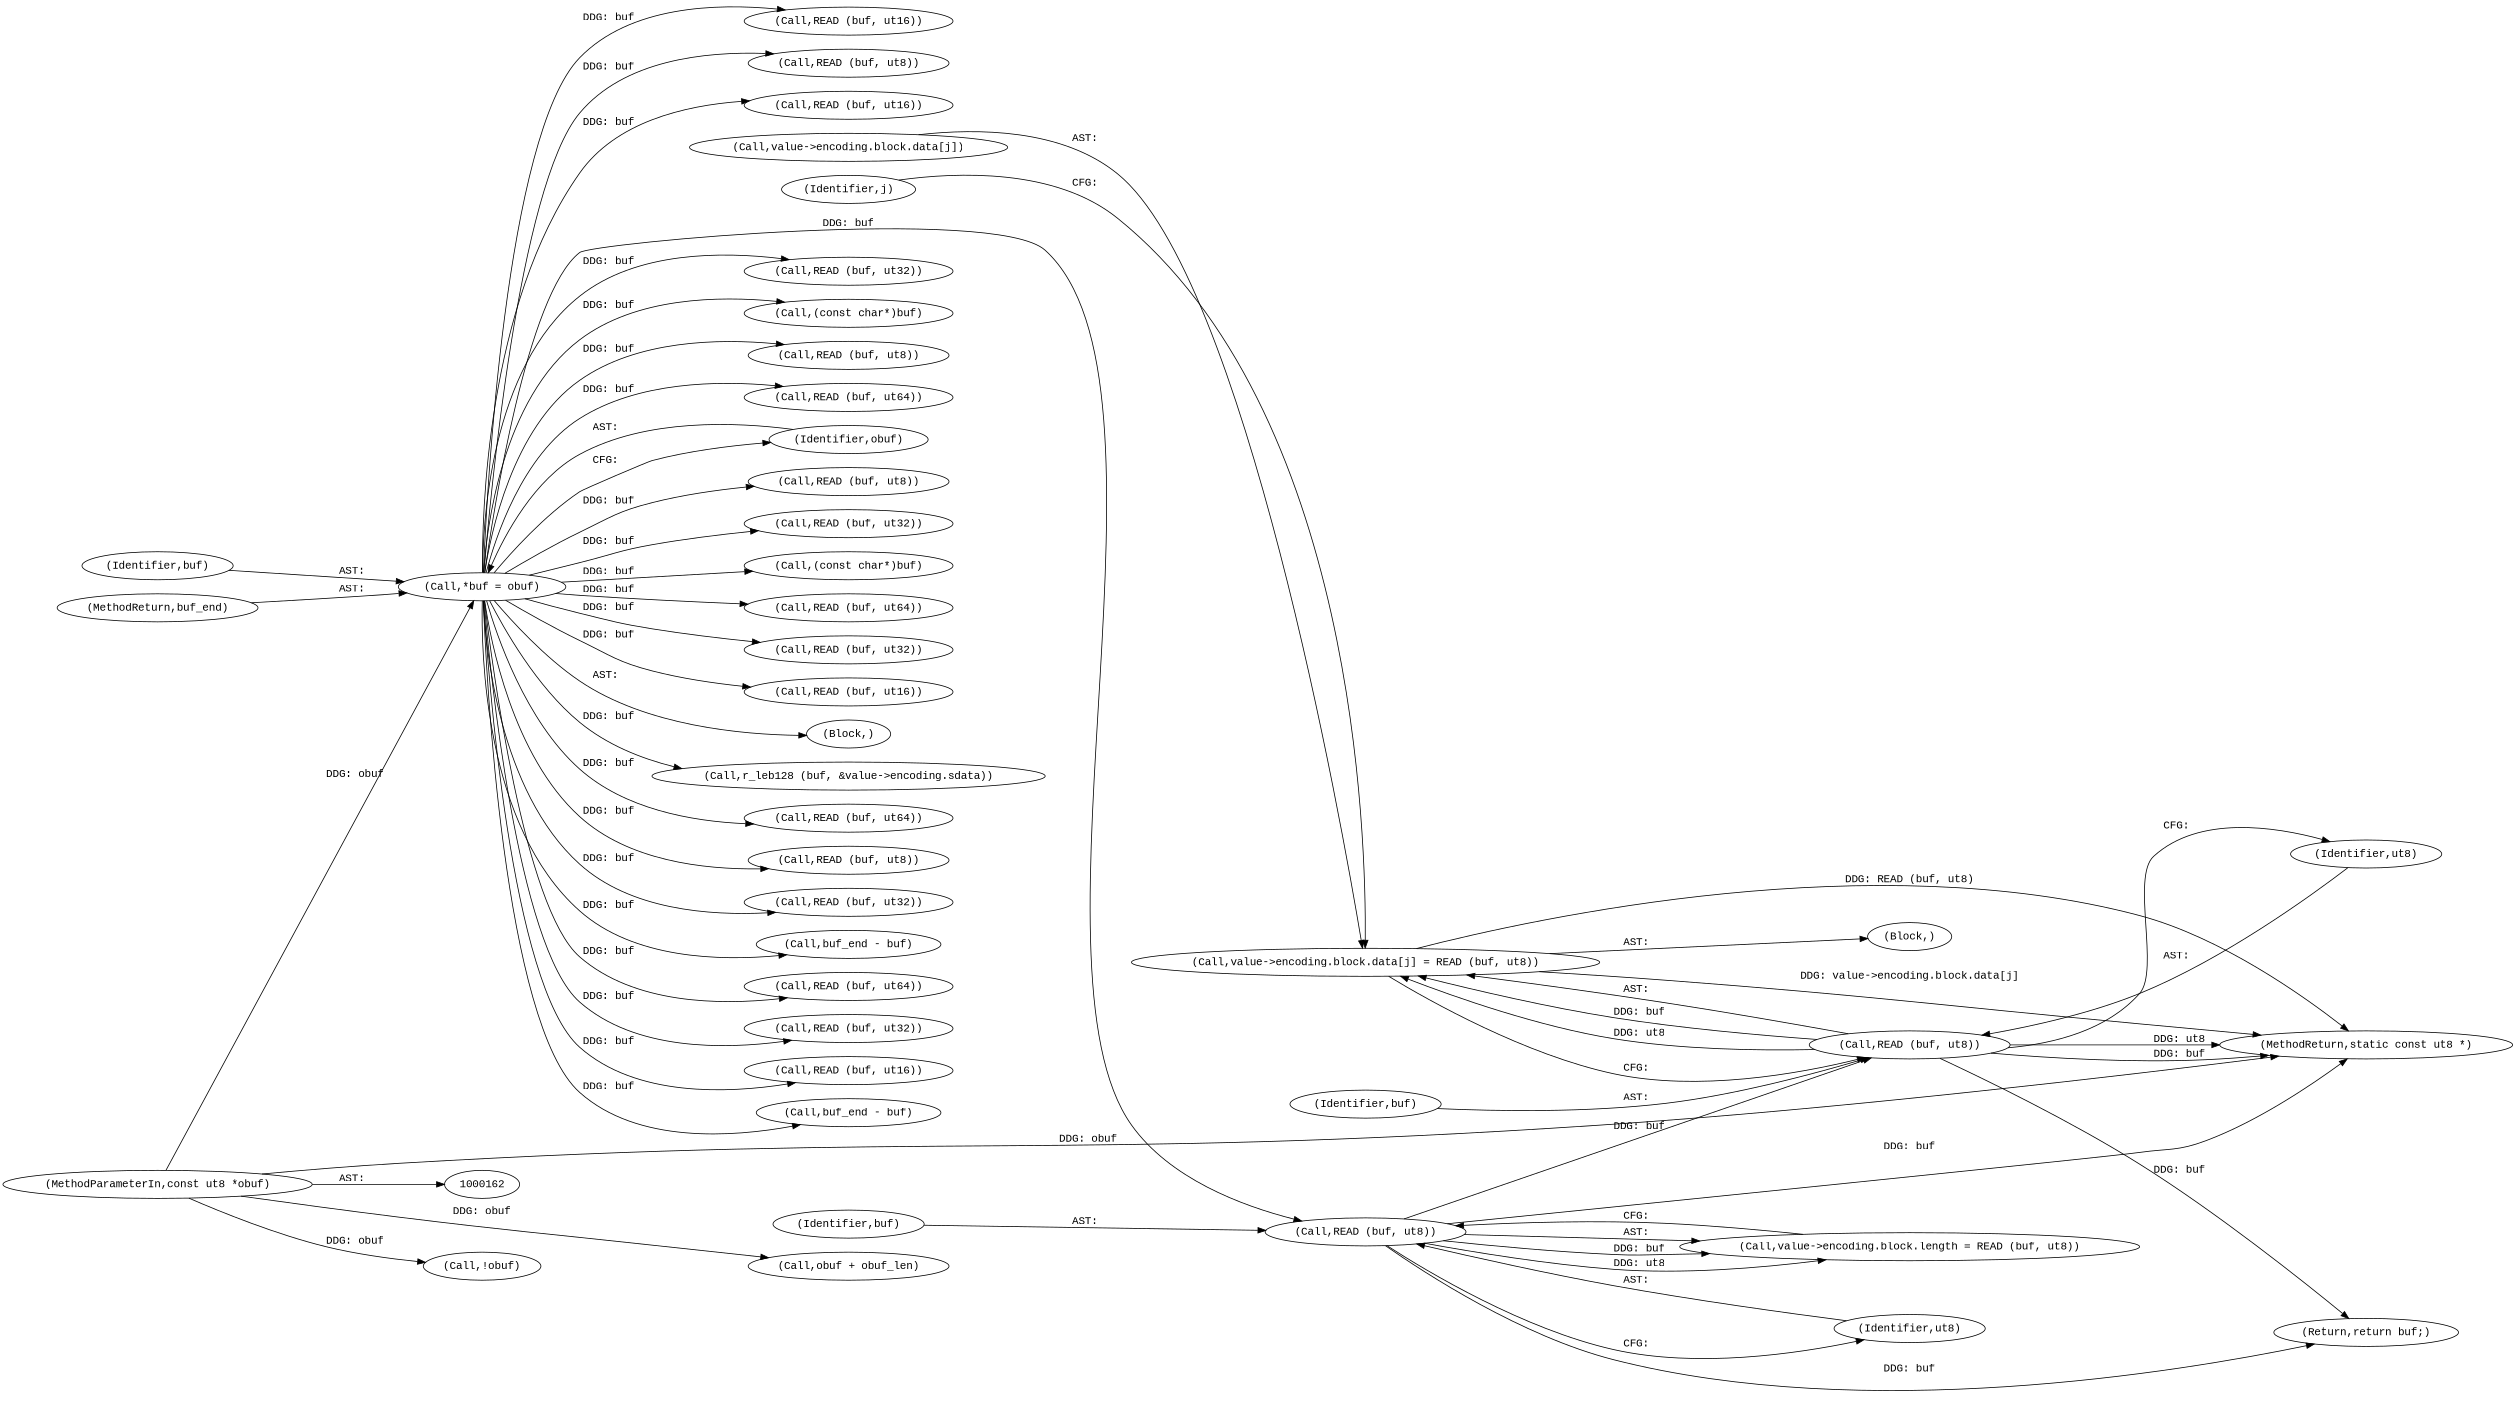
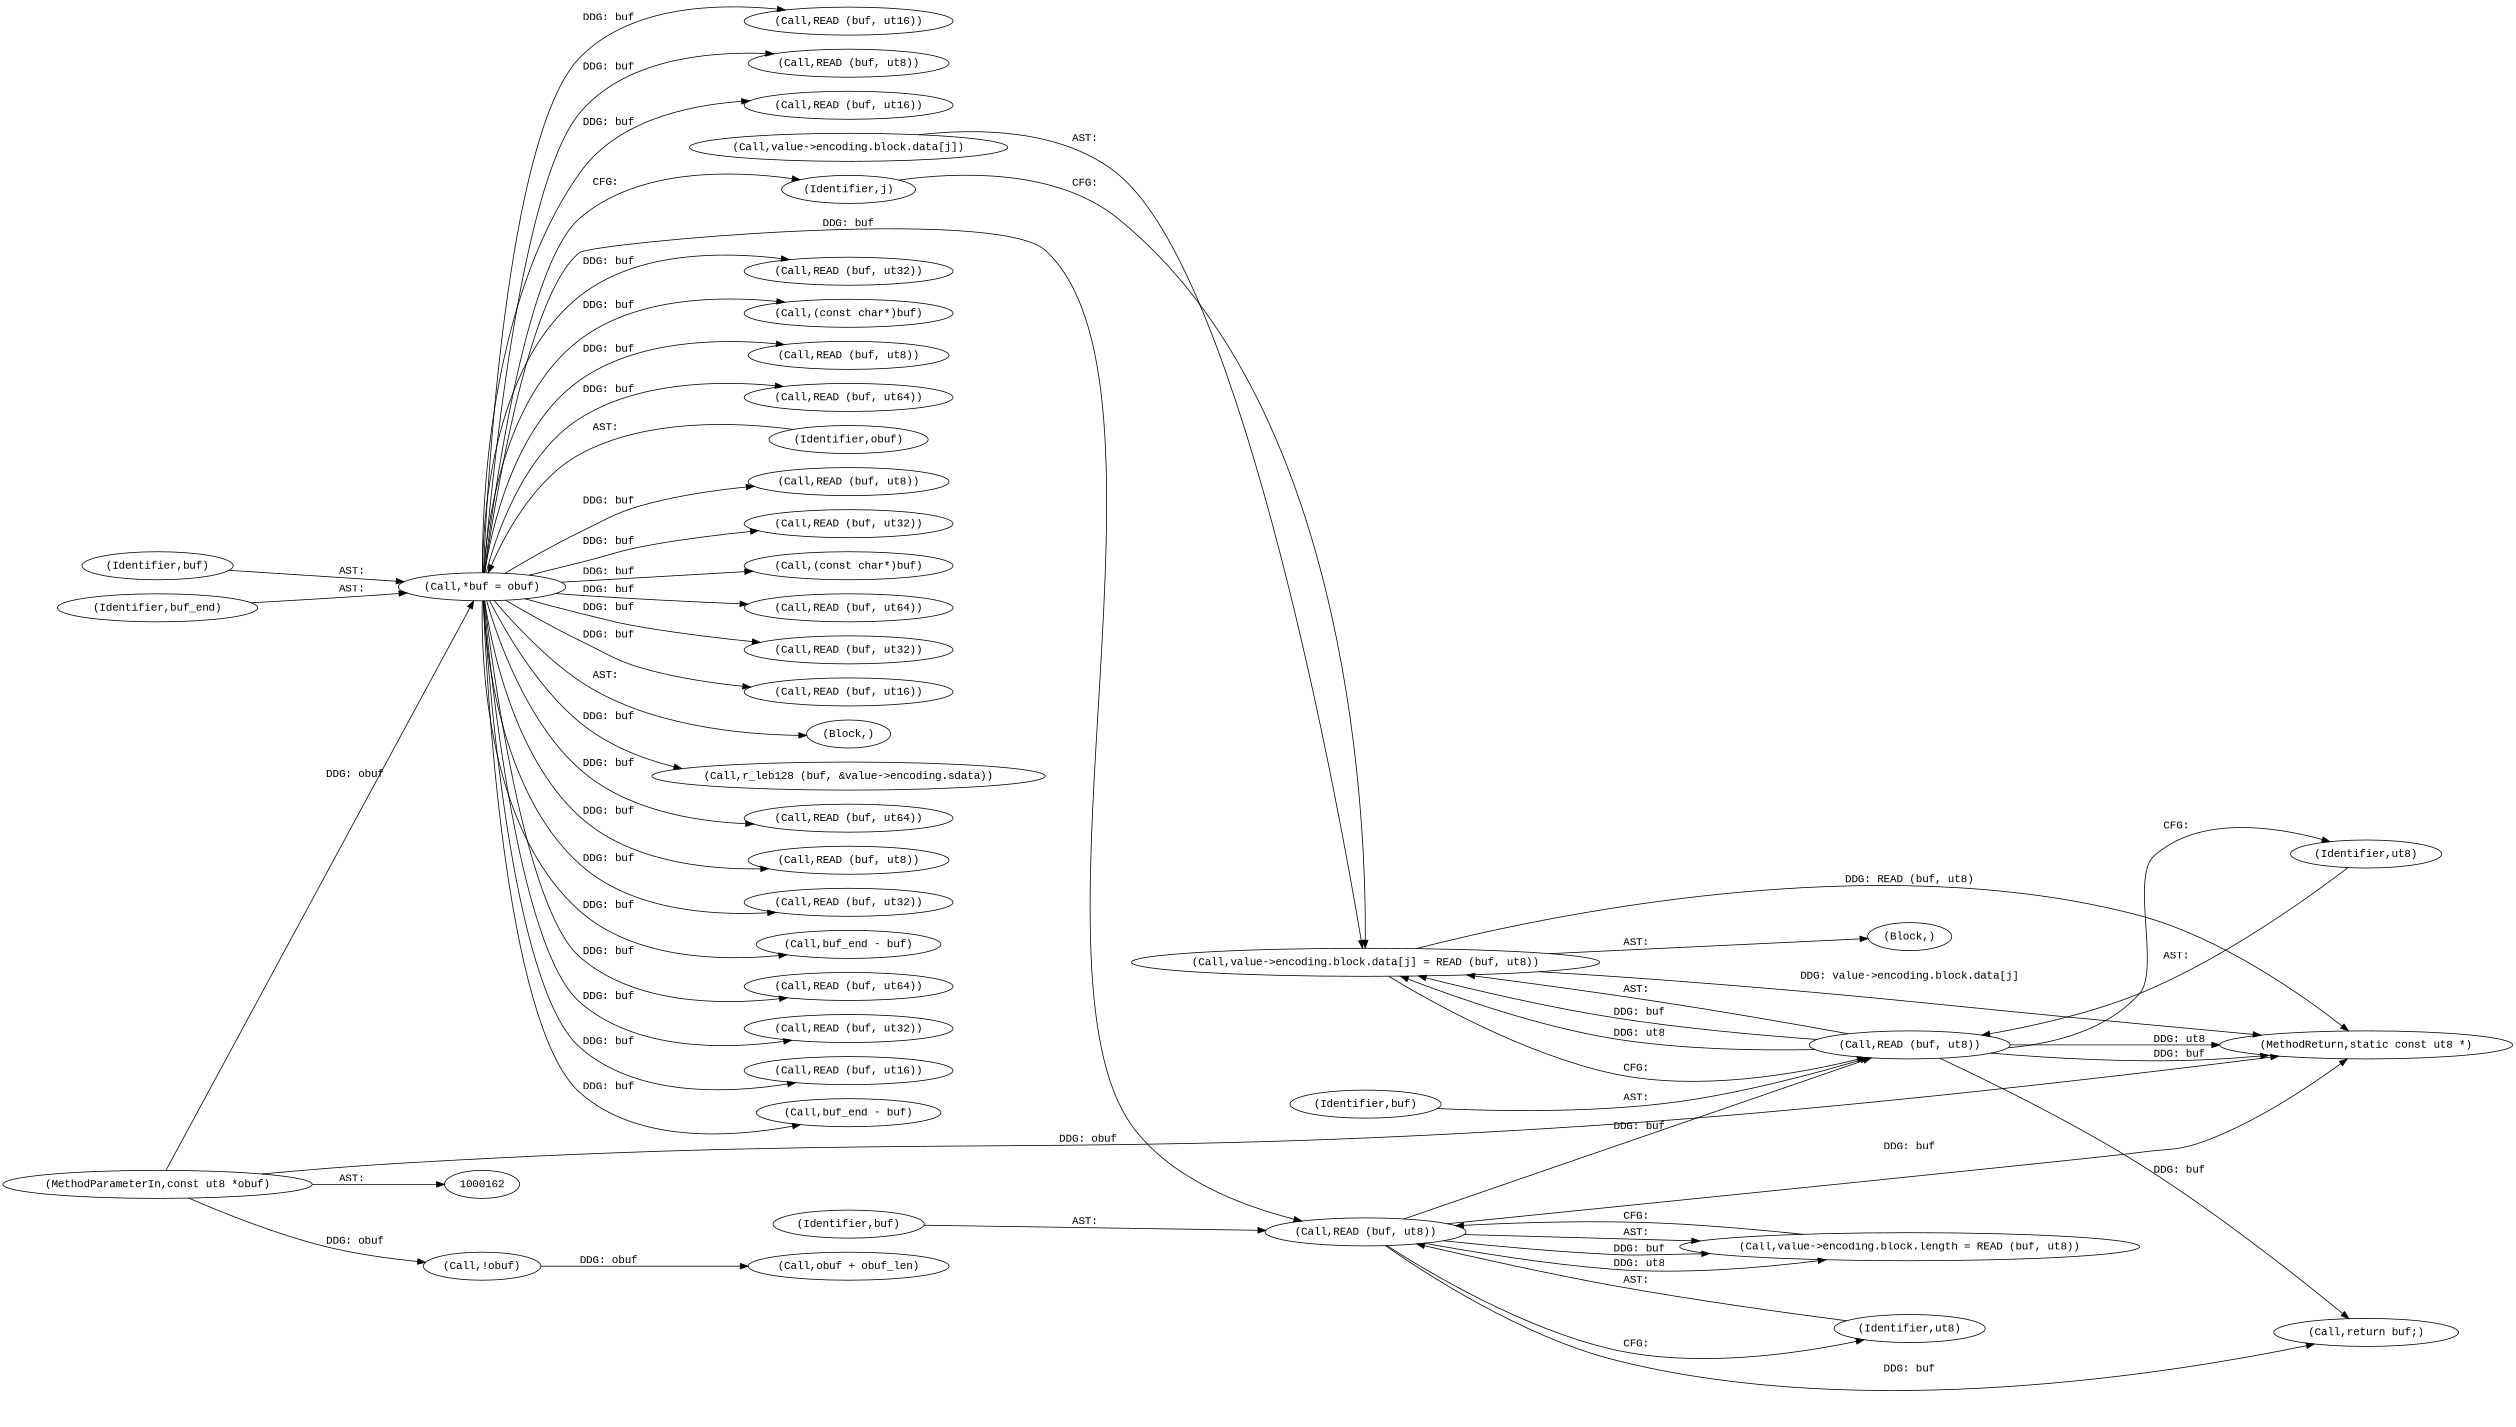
edge "(Call,*buf = obuf)" -> "(Identifier,obuf)": now "(Call,*buf = obuf)" -> "(Identifier,j)"
node "(MethodReturn,buf_end)": label "(MethodReturn,buf_end)" -> "(Identifier,buf_end)"
edge "(MethodParameterIn,const ut8 *obuf)" -> "(Call,obuf + obuf_len)": now "(Call,!obuf)" -> "(Call,obuf + obuf_len)"
node "(Return,return buf;)": label "(Return,return buf;)" -> "(Call,return buf;)"
